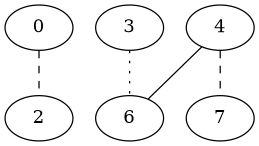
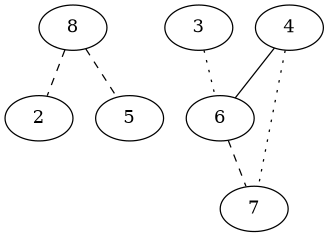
node "0": label "0" -> "8"
edge "4" -- "7": style dashed -> dotted
node "5": added
edge "6" -- "7": added
